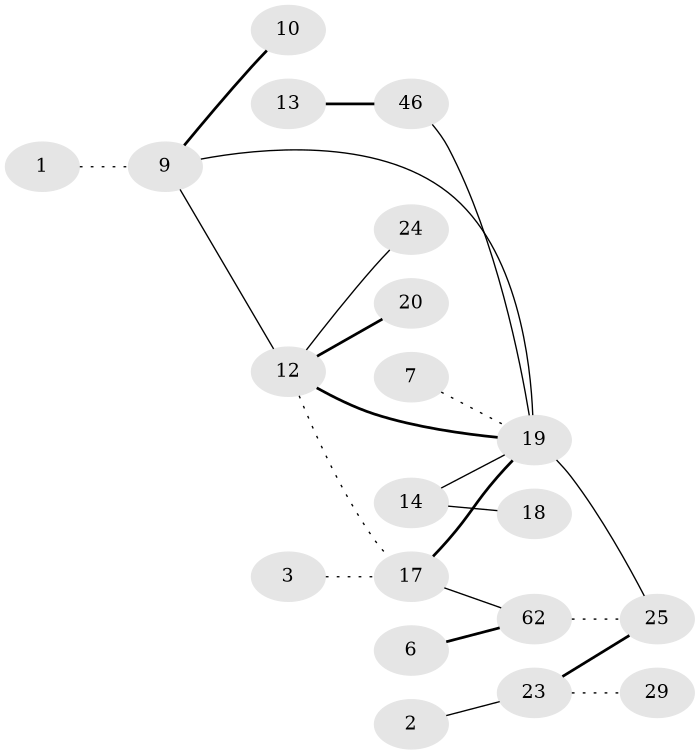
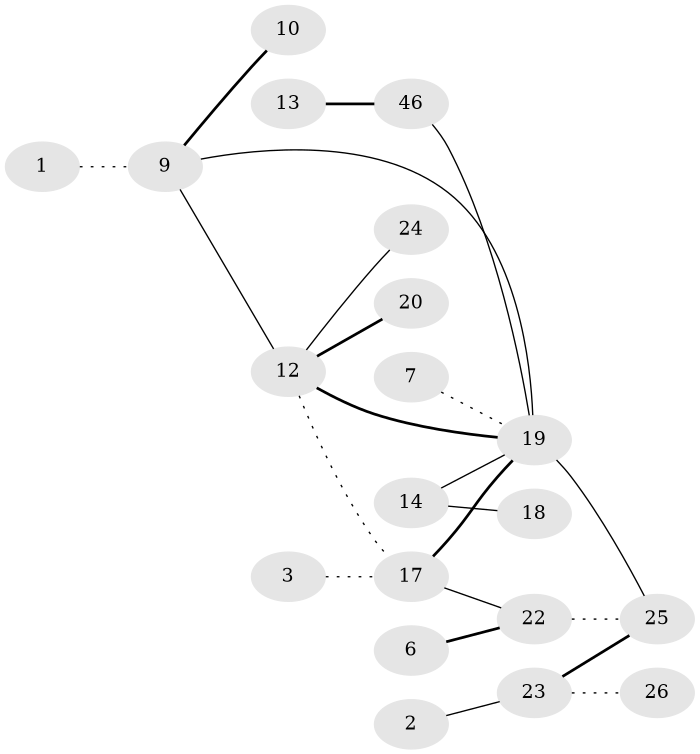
node "62": label "62" -> "22"
node "29": label "29" -> "26"
